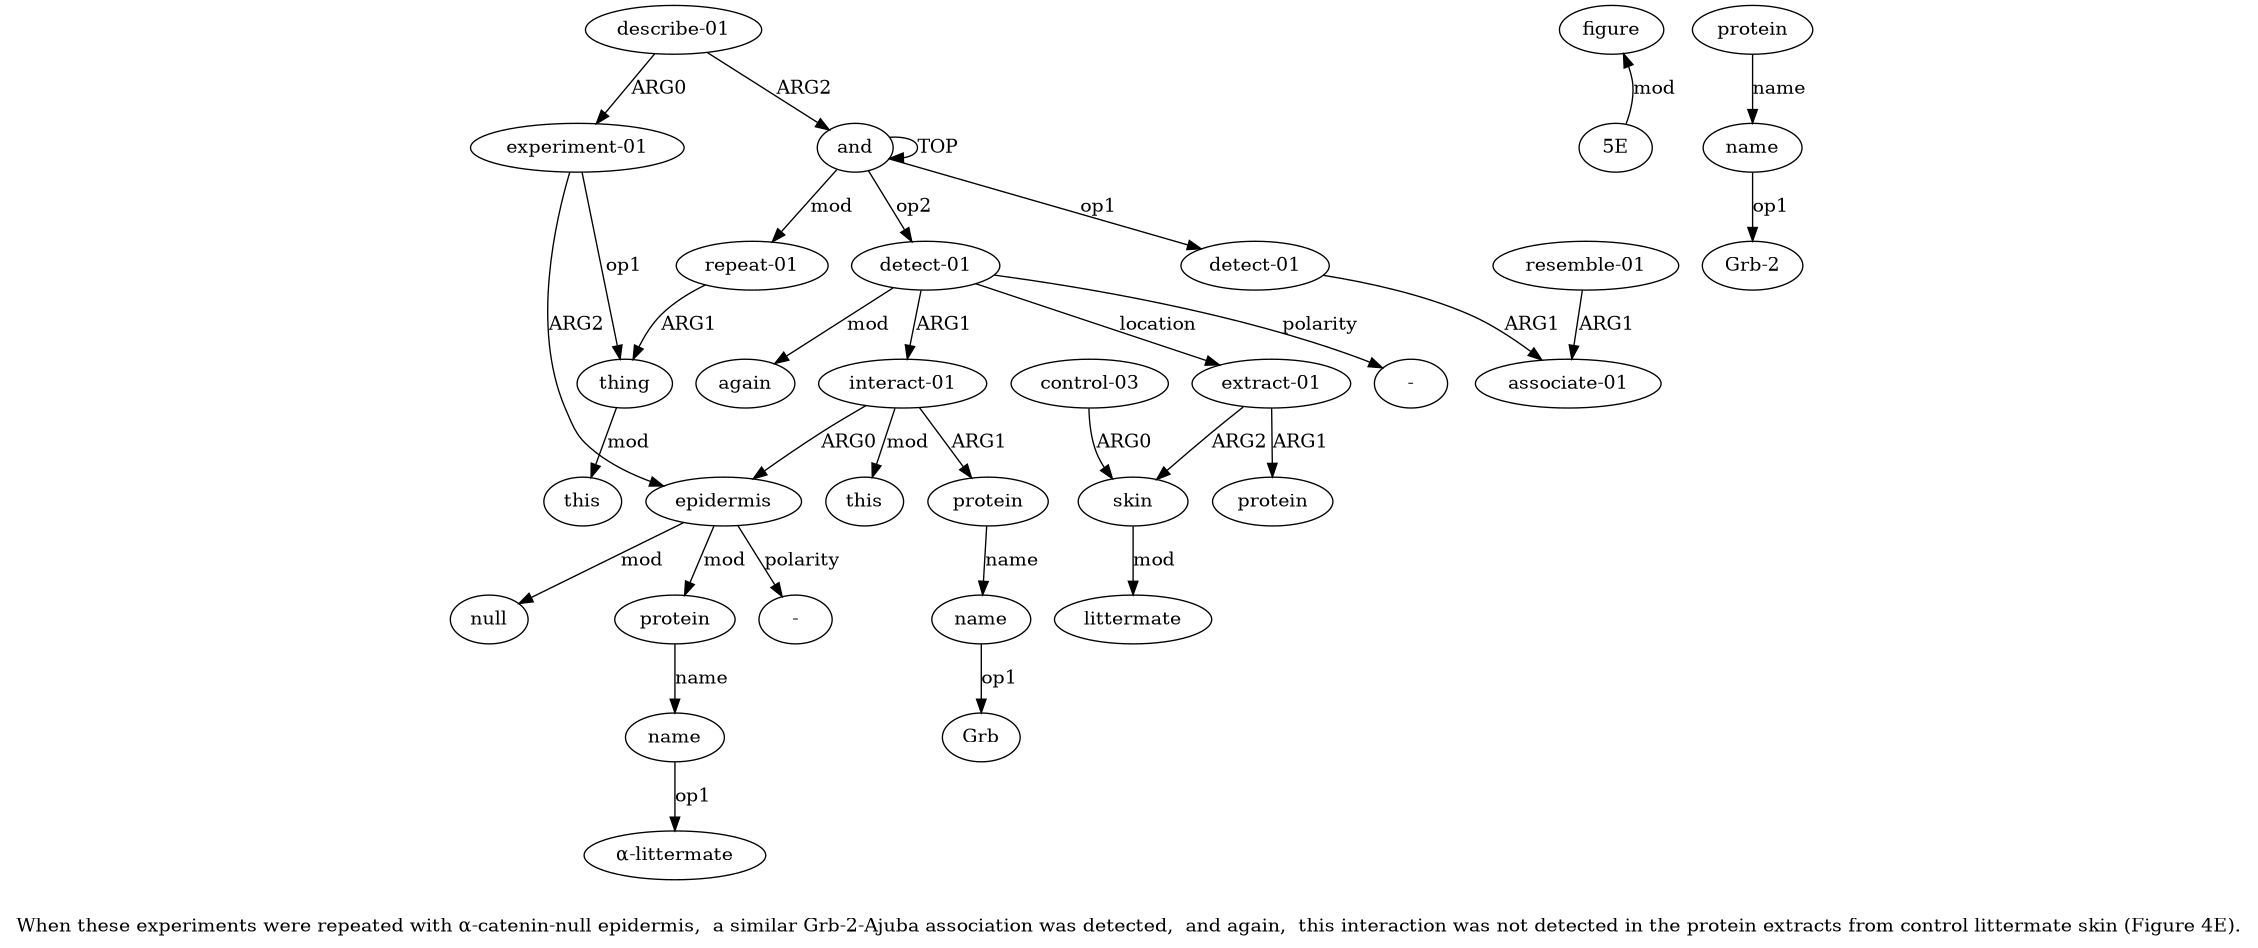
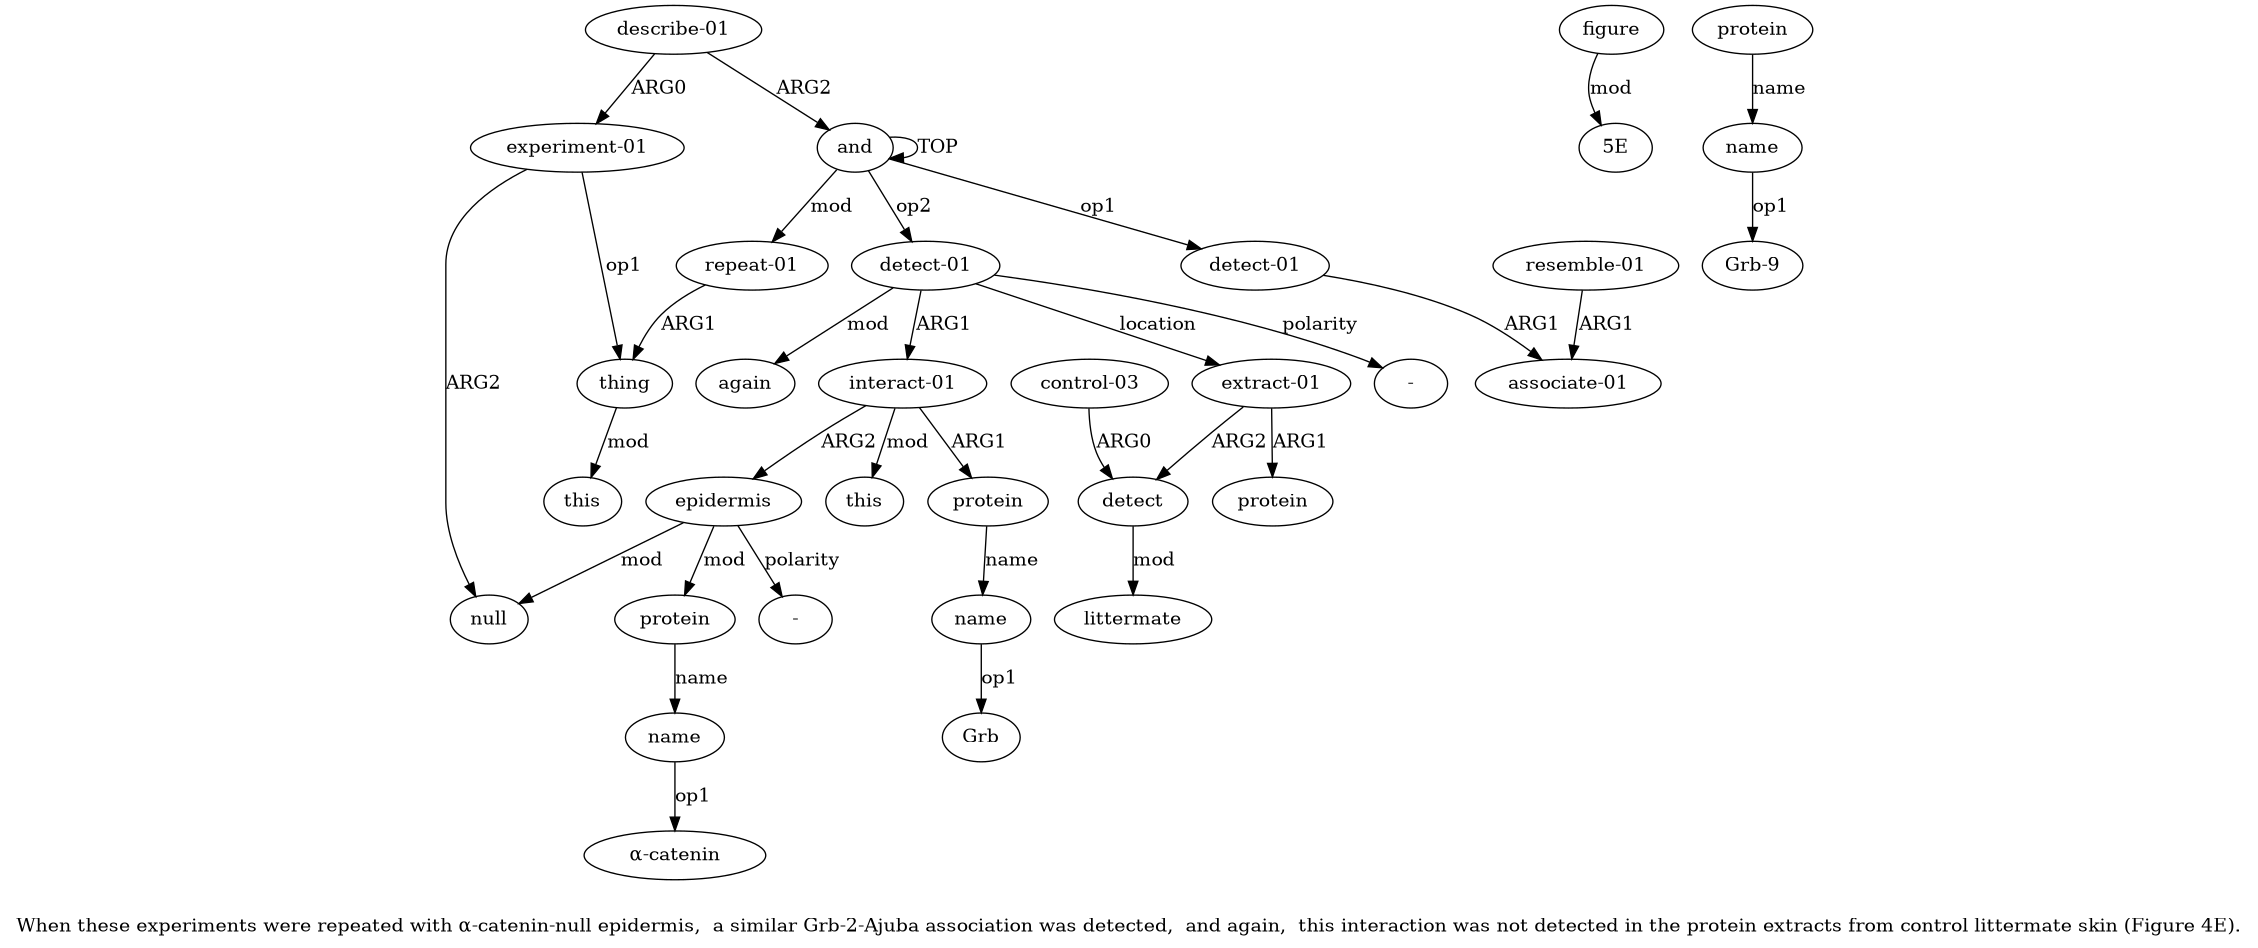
edge "5E" -> "figure": reversed
node "Grb-2": label "Grb-2" -> "Grb-9"
edge "experiment-01" -> "epidermis": now "experiment-01" -> "null"
edge "interact-01" -> "epidermis": label "ARG0" -> "ARG2"
node "skin": label "skin" -> "detect"
node "α-littermate": label "α-littermate" -> "α-catenin"
